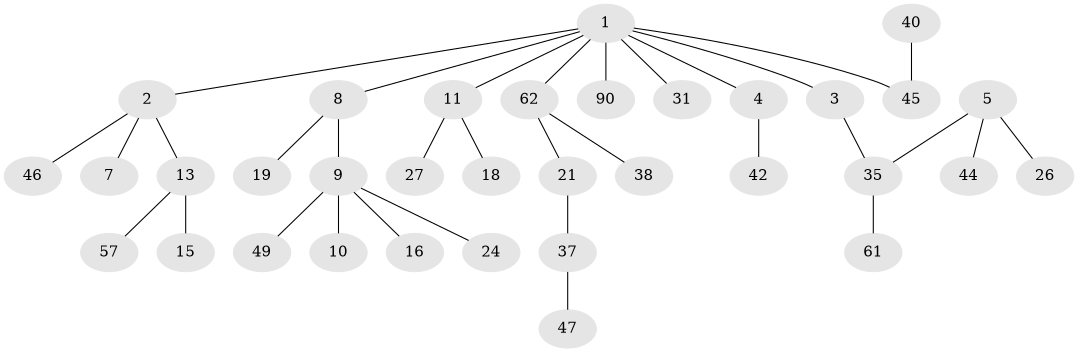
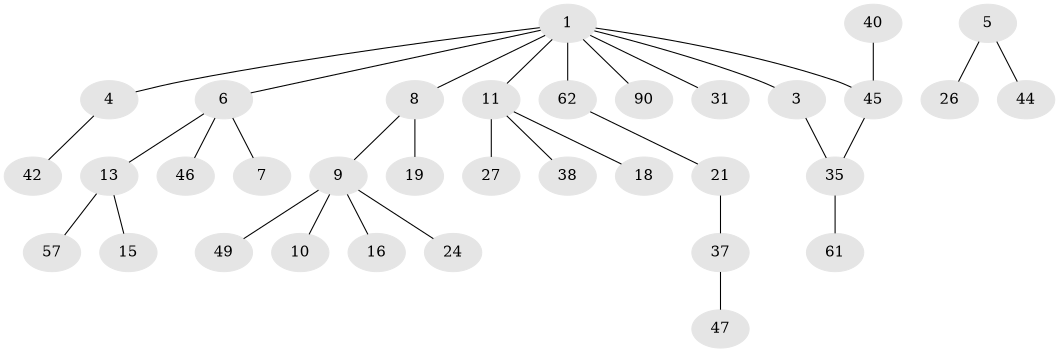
node "2": label "2" -> "6"
edge "62" -- "38": now "11" -- "38"
edge "5" -- "35": now "45" -- "35"
